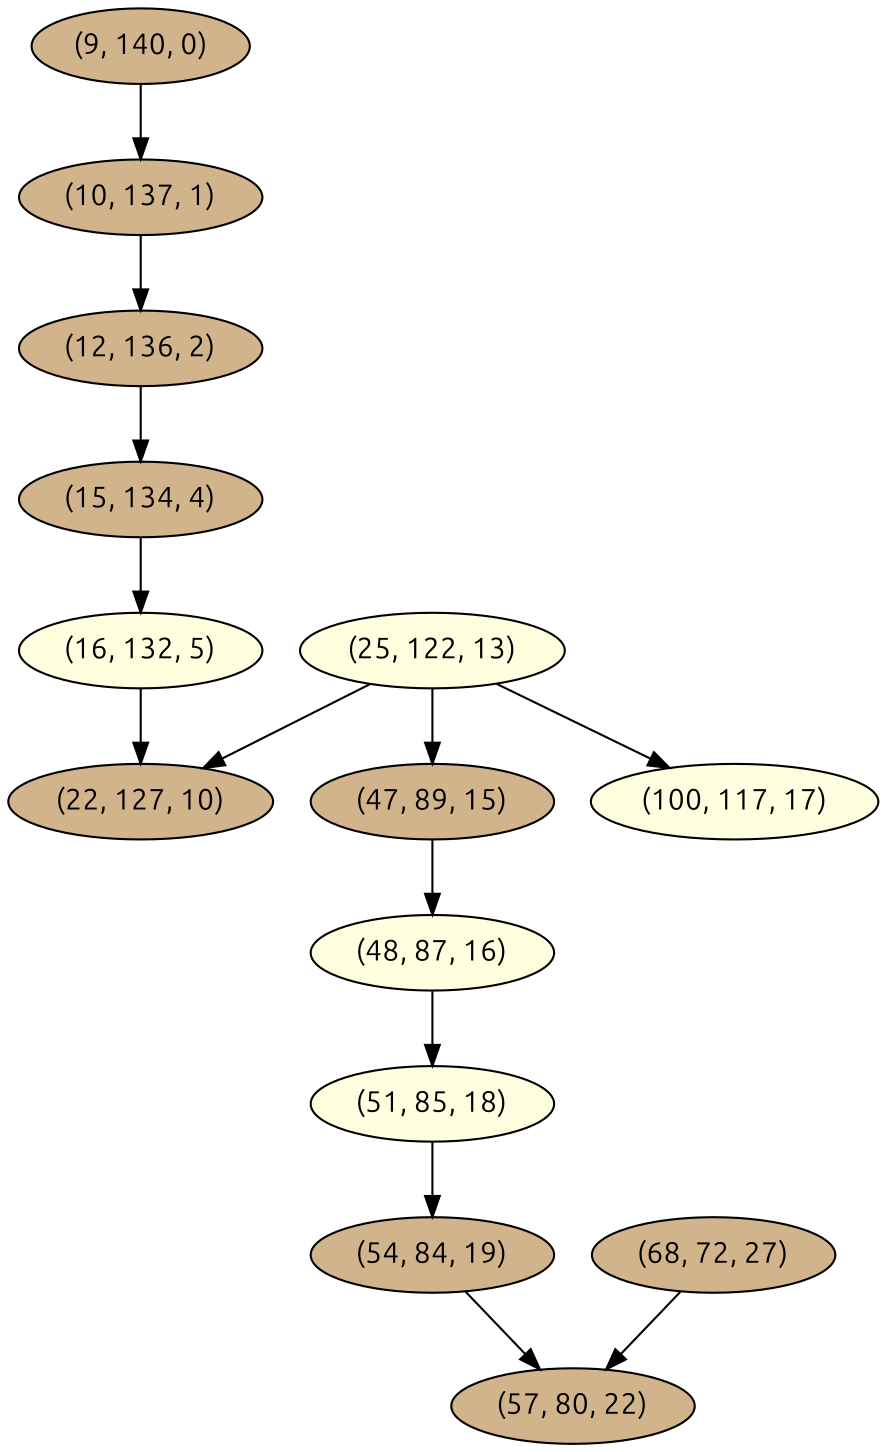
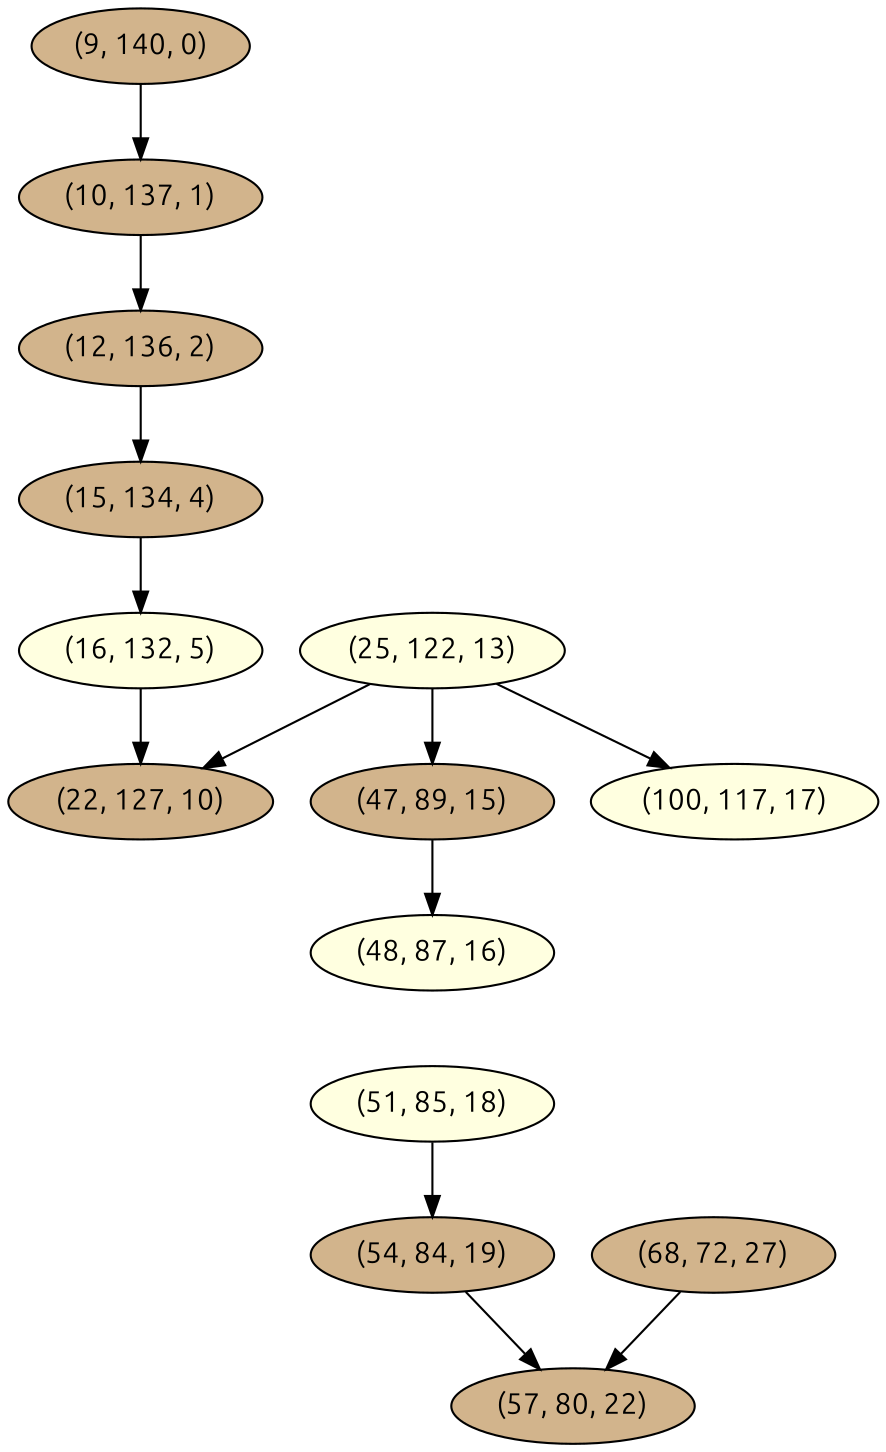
edge "(48, 87, 16)" -> "(51, 85, 18)": removed
